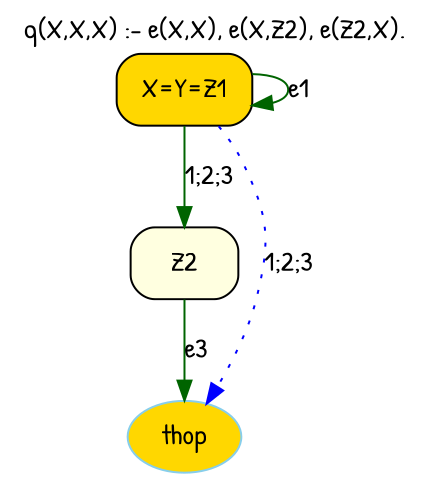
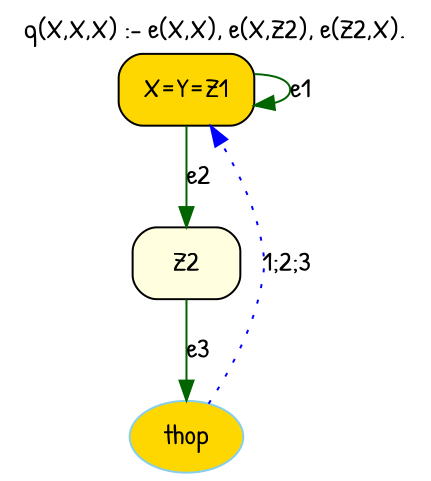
edge "X=Y=Z1" -> "Z2": label "1;2;3" -> "e2"
edge "X=Y=Z1" -> "thop": reversed
